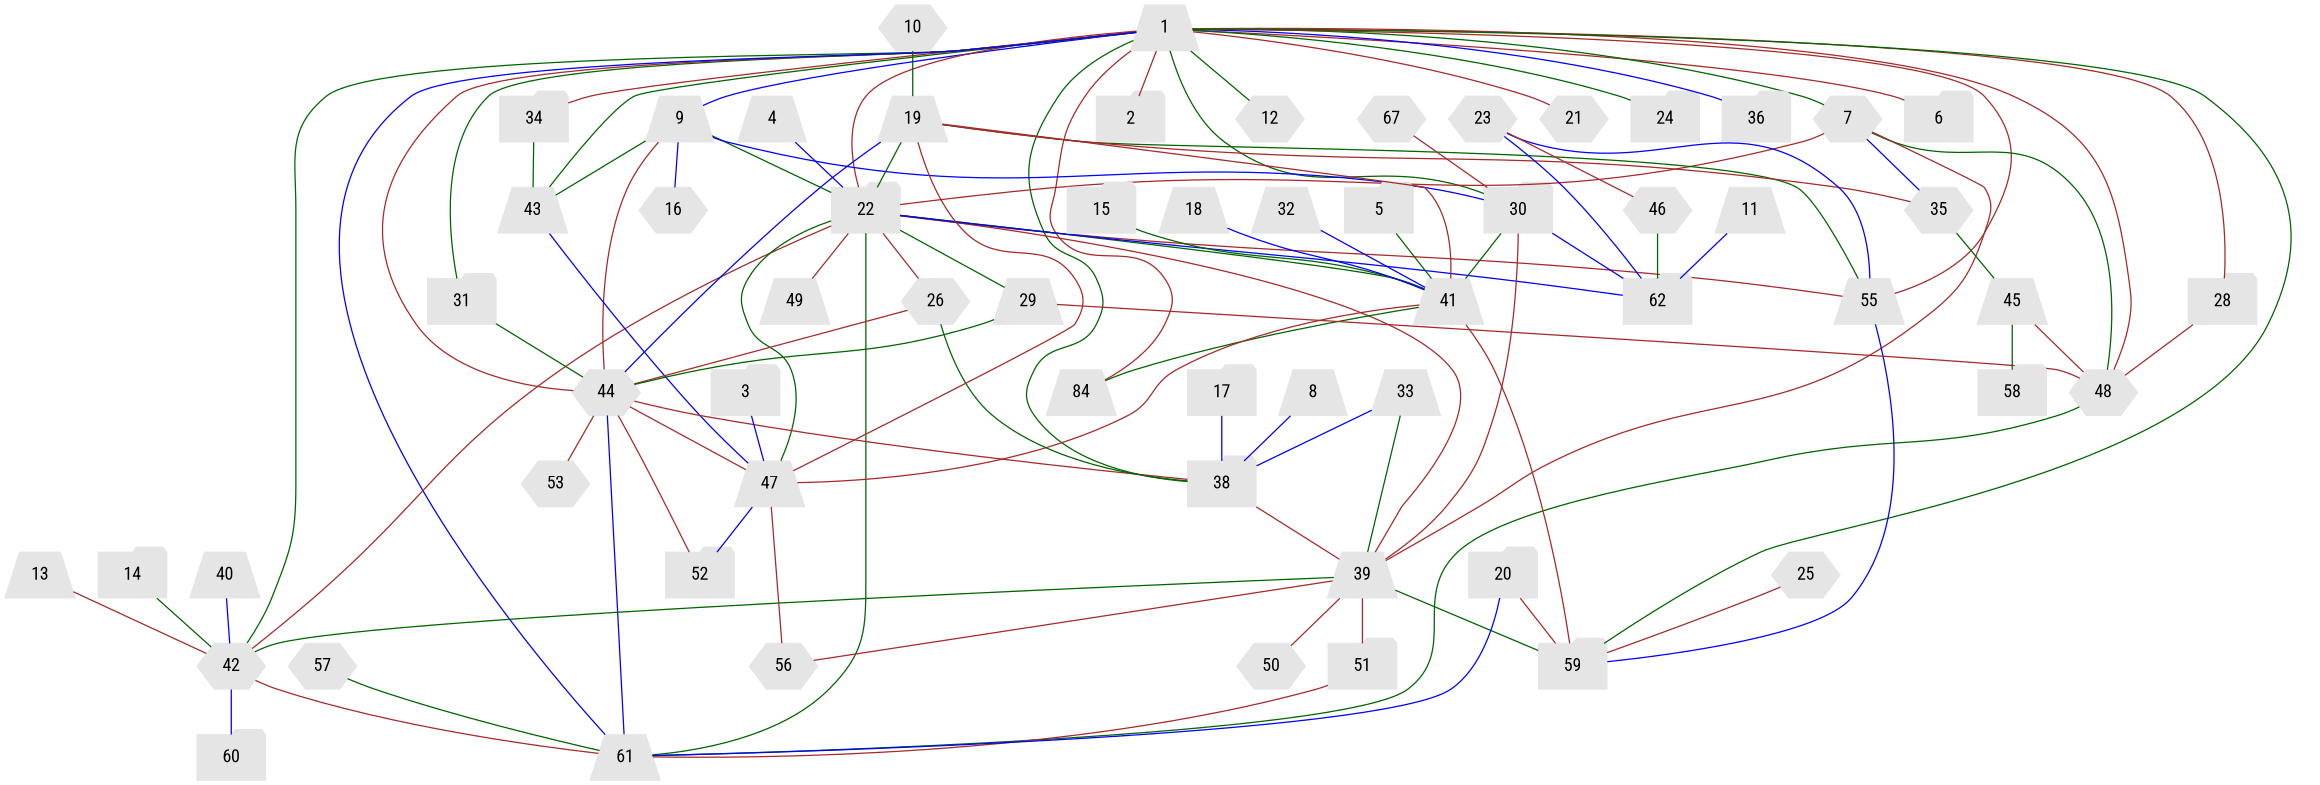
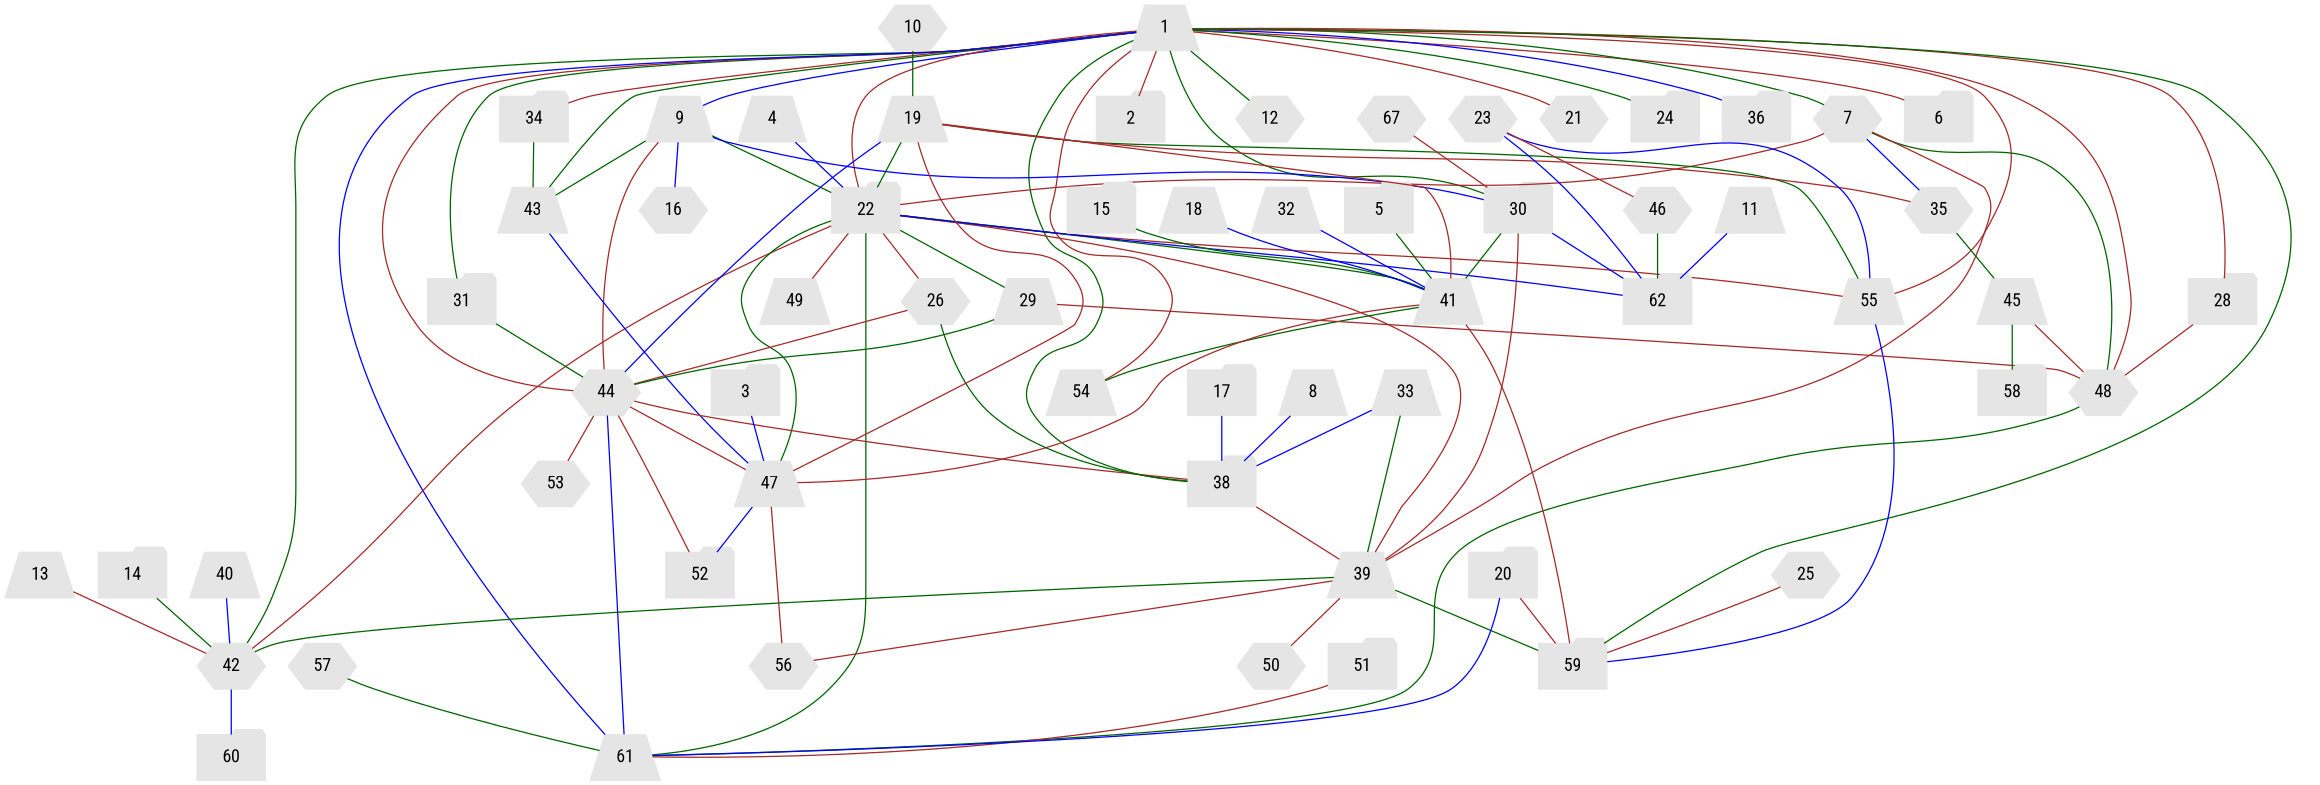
node "84": label "84" -> "54"
edge "39" -- "51": removed
edge "42" -- "61": removed
